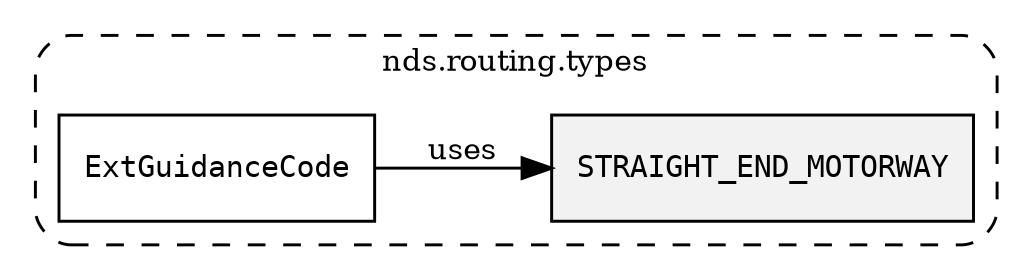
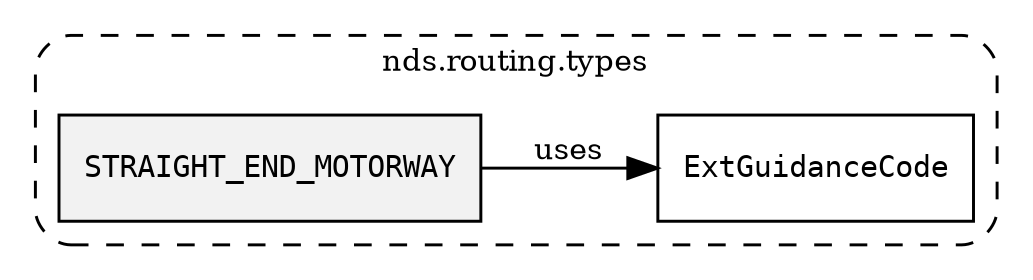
edge "ExtGuidanceCode" -> "STRAIGHT_END_MOTORWAY": reversed
